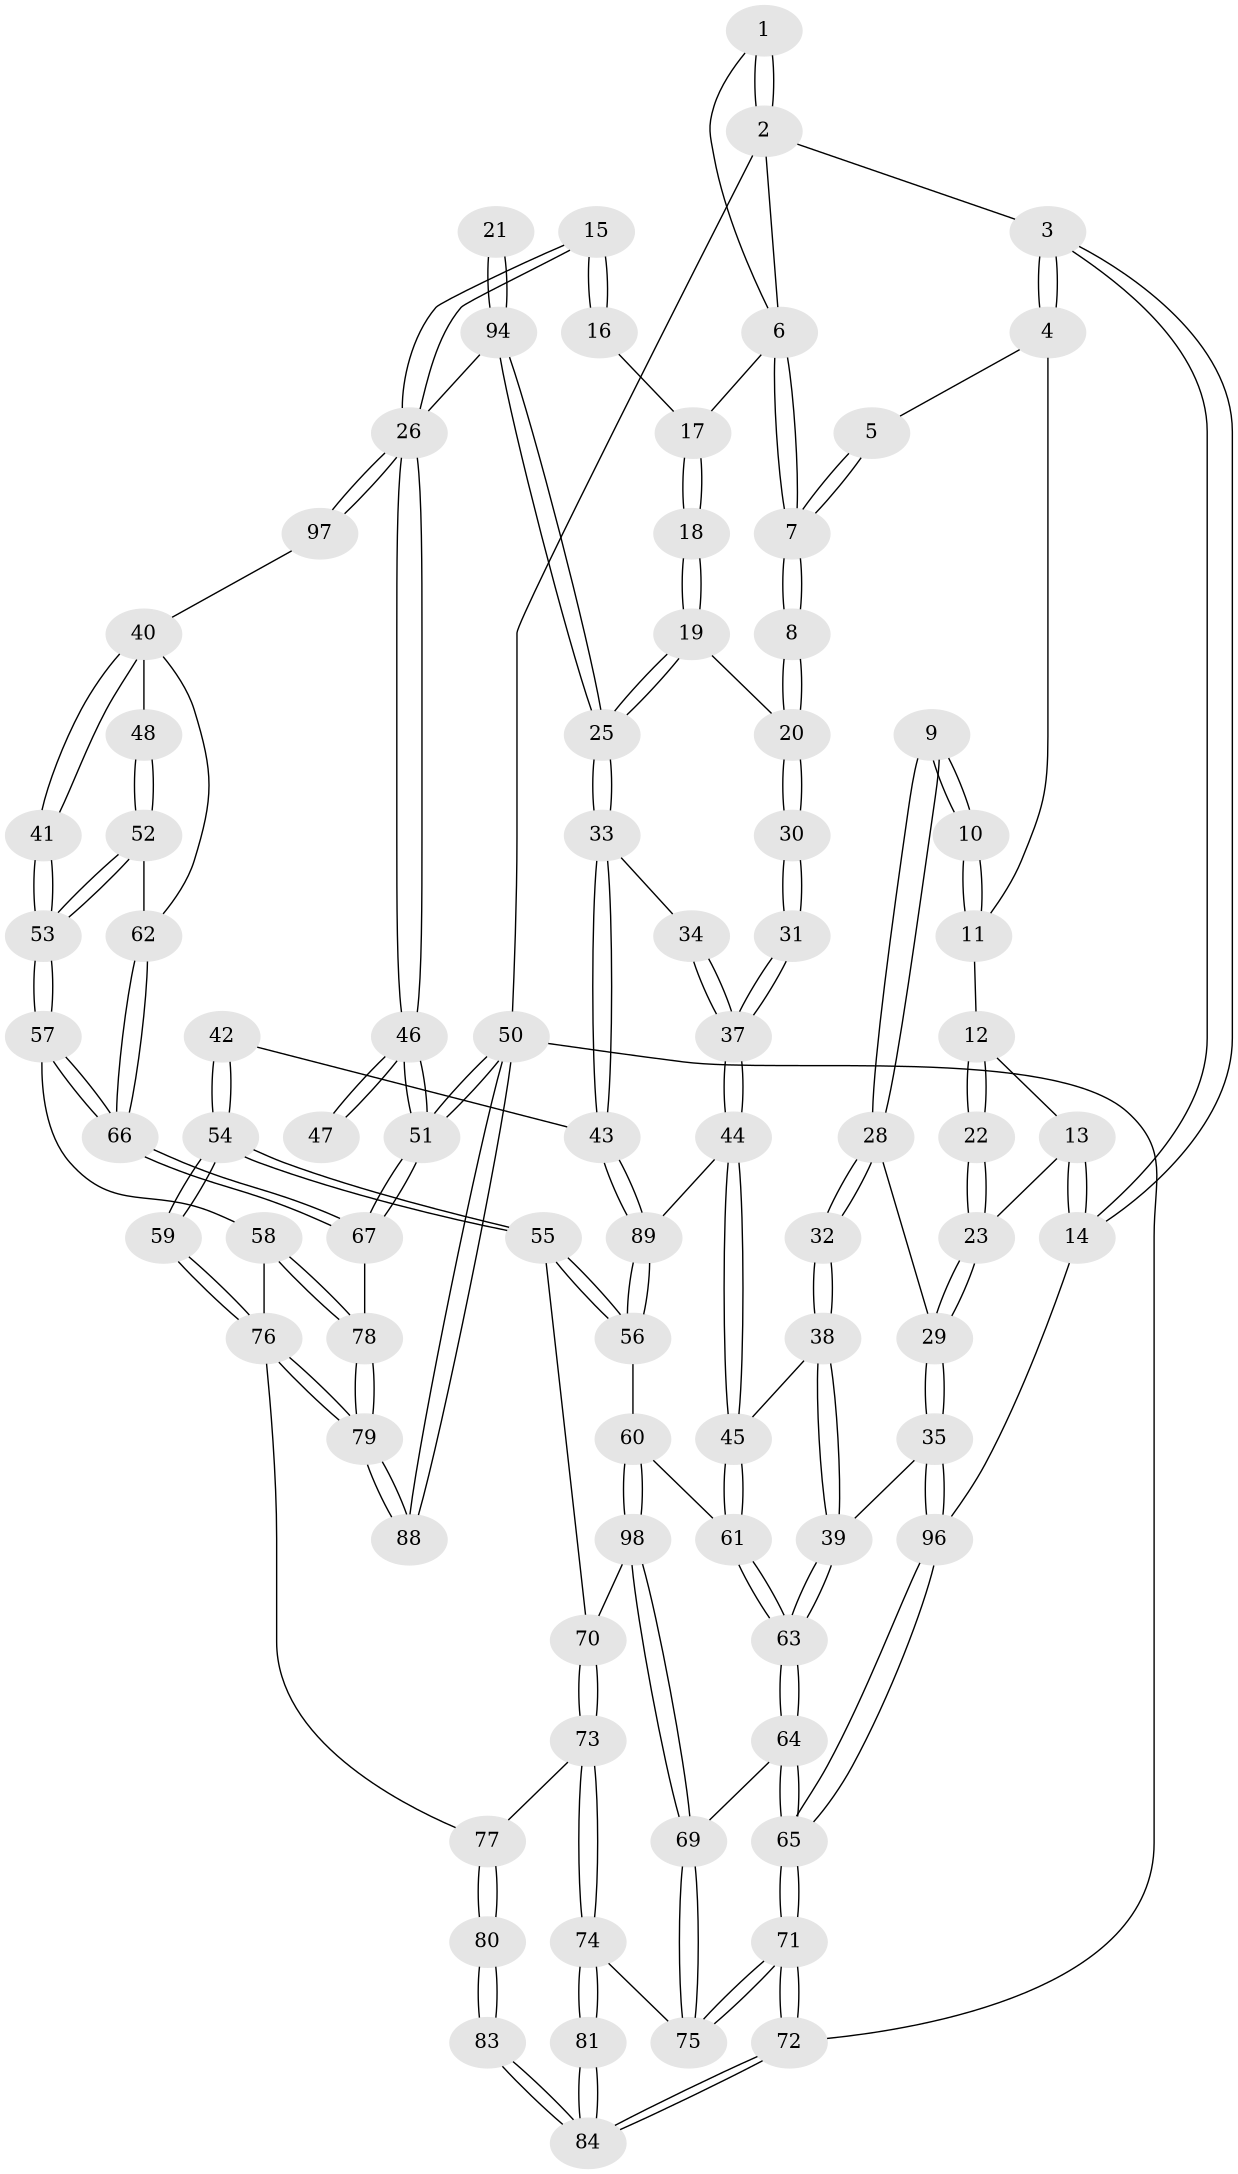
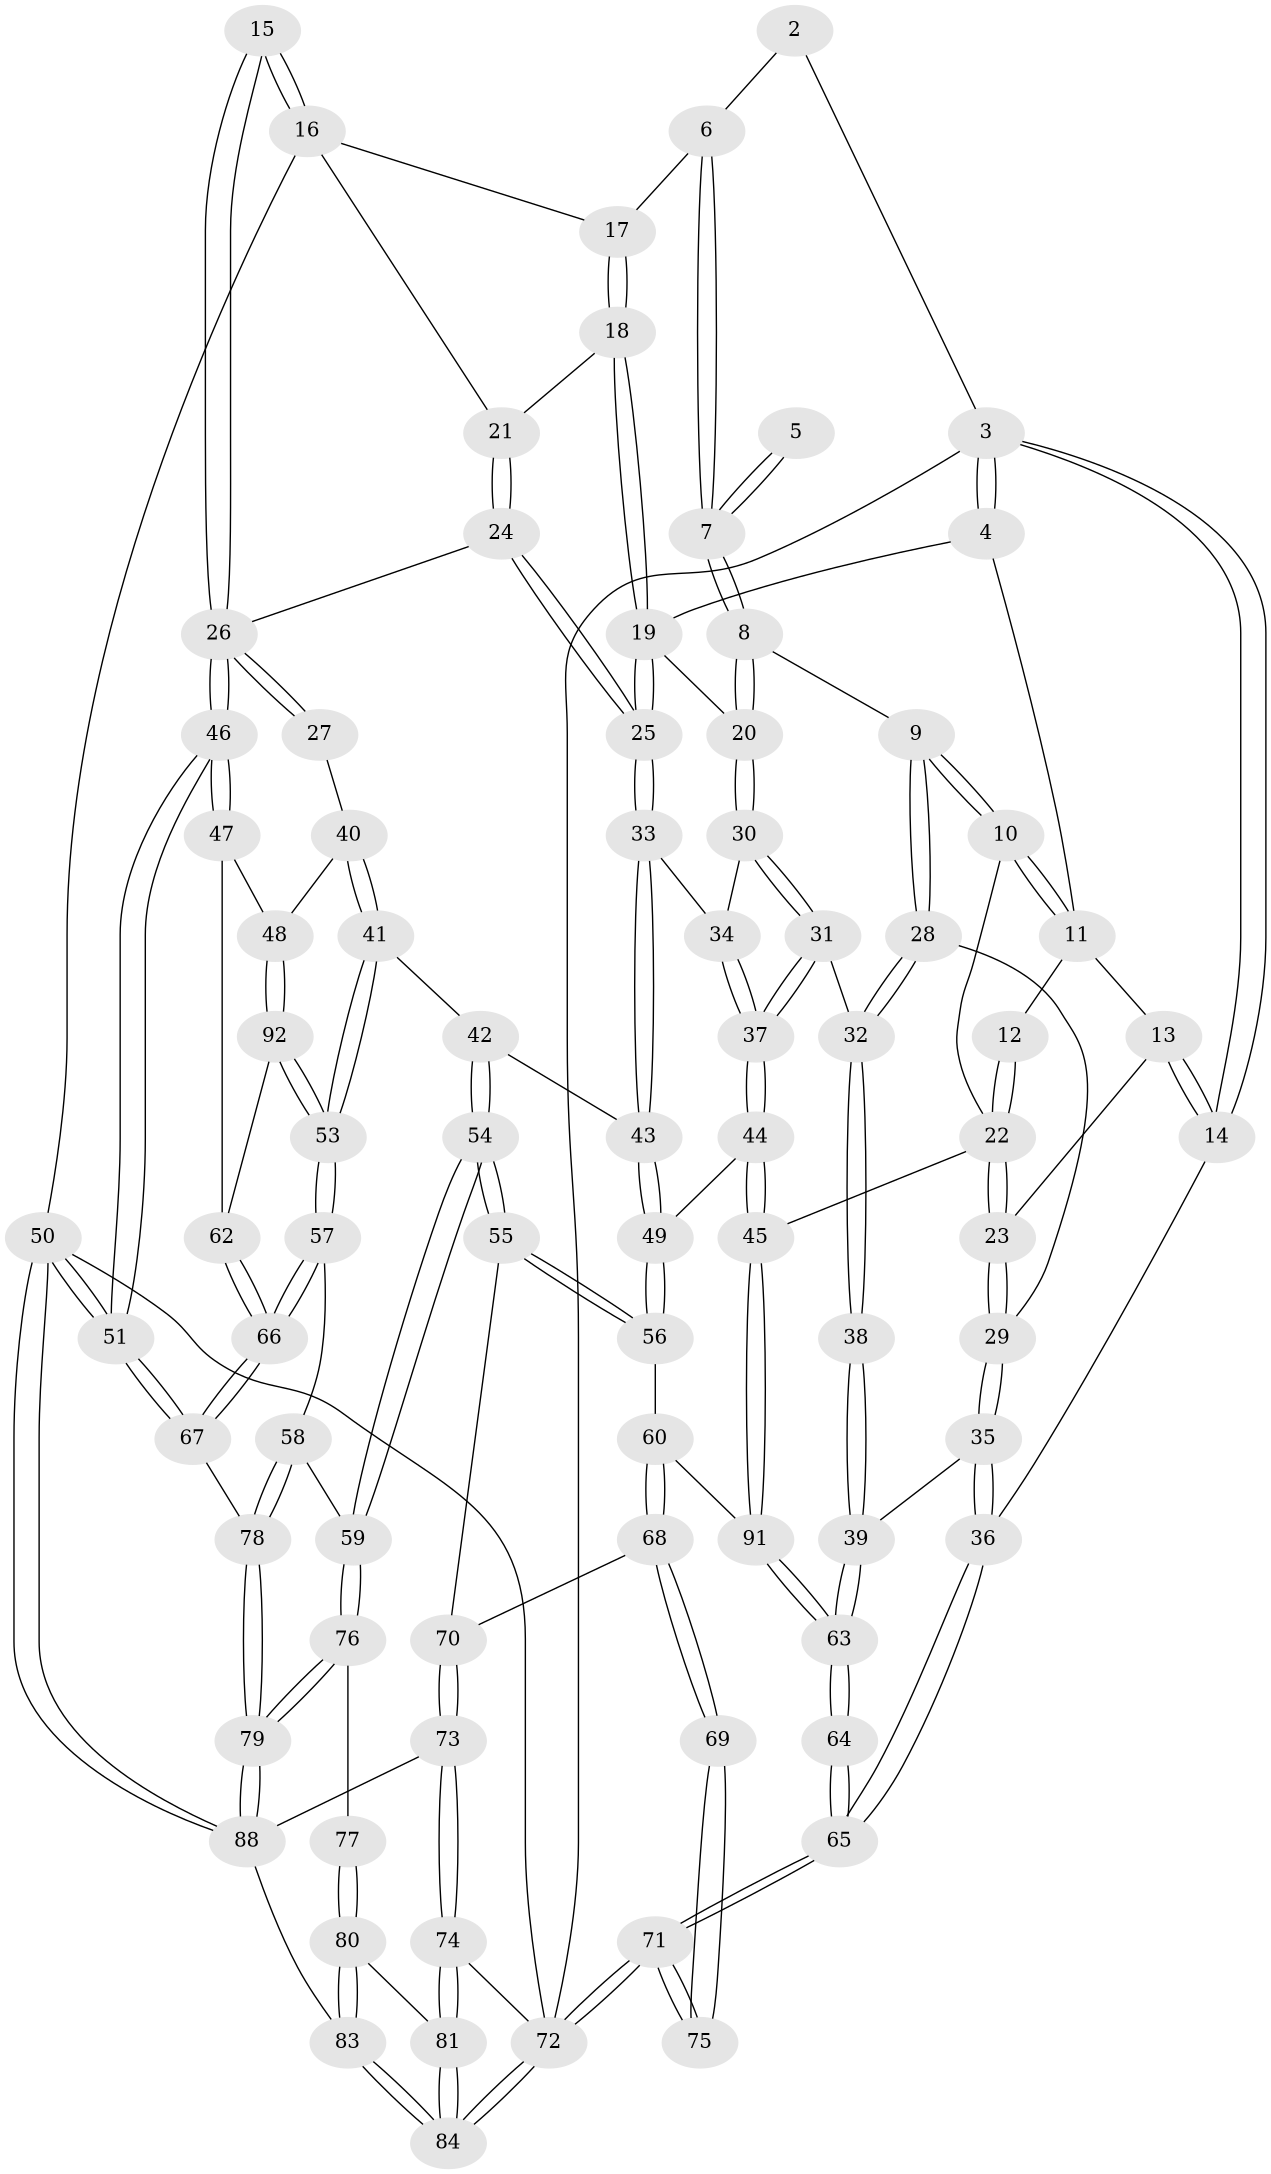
node "1": removed
edge "16" -- "21": added
node "94": label "94" -> "24"
edge "18" -- "21": added
edge "4" -- "5": now "4" -- "19"
node "97": label "97" -> "27"
edge "2" -- "50": now "16" -- "50"
edge "8" -- "9": added
edge "40" -- "62": now "47" -- "62"
node "52": label "52" -> "92"
edge "47" -- "48": added
edge "30" -- "34": added
edge "41" -- "42": added
edge "31" -- "32": added
edge "10" -- "22": added
edge "12" -- "13": now "11" -- "13"
edge "3" -- "72": added
node "89": label "89" -> "49"
edge "58" -- "76": now "58" -- "59"
edge "38" -- "45": now "22" -- "45"
node "98": label "98" -> "68"
node "61": label "61" -> "91"
node "96": label "96" -> "36"
edge "73" -- "77": now "73" -- "88"
edge "64" -- "69": removed
edge "88" -- "83": added
edge "80" -- "81": added
edge "74" -- "75": now "74" -- "72"
